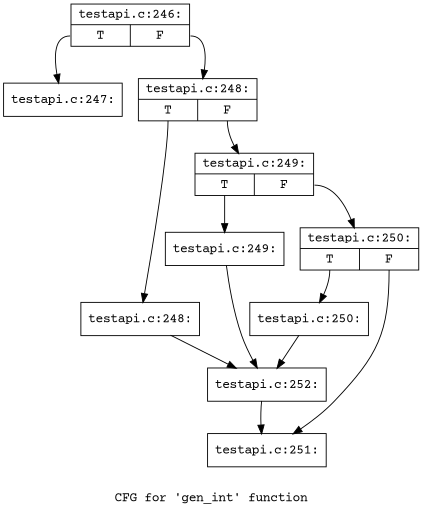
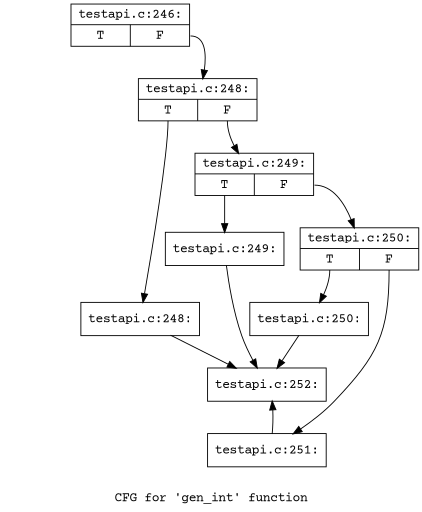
node "testapi.c:247:": removed
edge "testapi.c:252:" -> "testapi.c:251:": reversed
